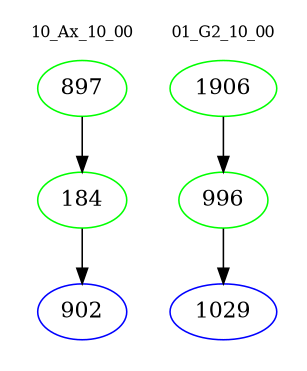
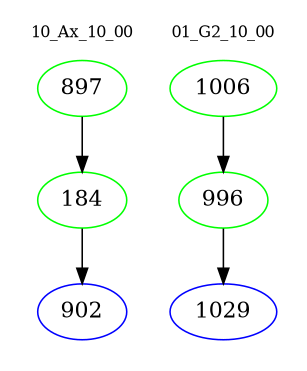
node "1906": label "1906" -> "1006"
